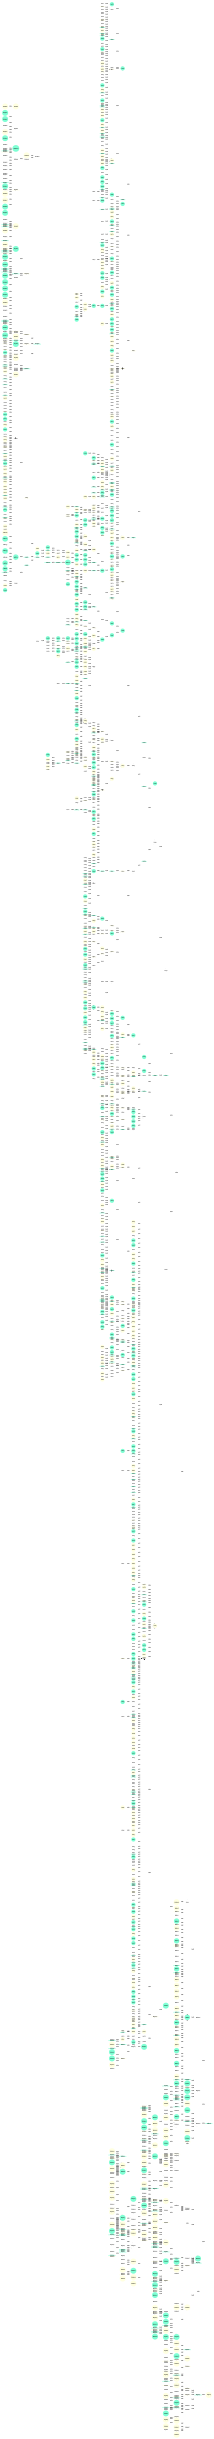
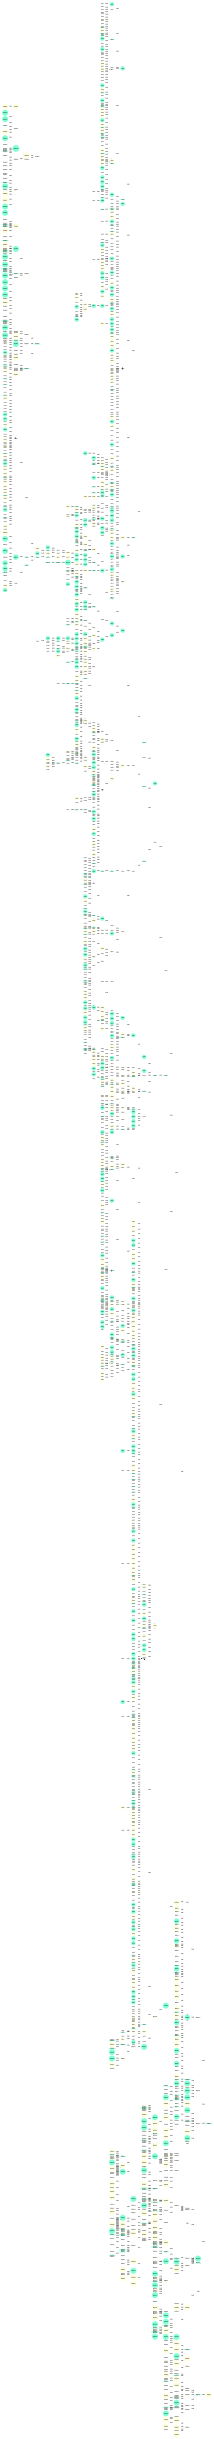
node "obo:VTO_9011137": fillcolor lightyellow -> aquamarine
edge "obo:VTO_9012771" -> "obo:VTO_9002040": now "obo:VTO_9012771" -> "obo:VTO_9012740"
node "obo:VTO_9024679": added
